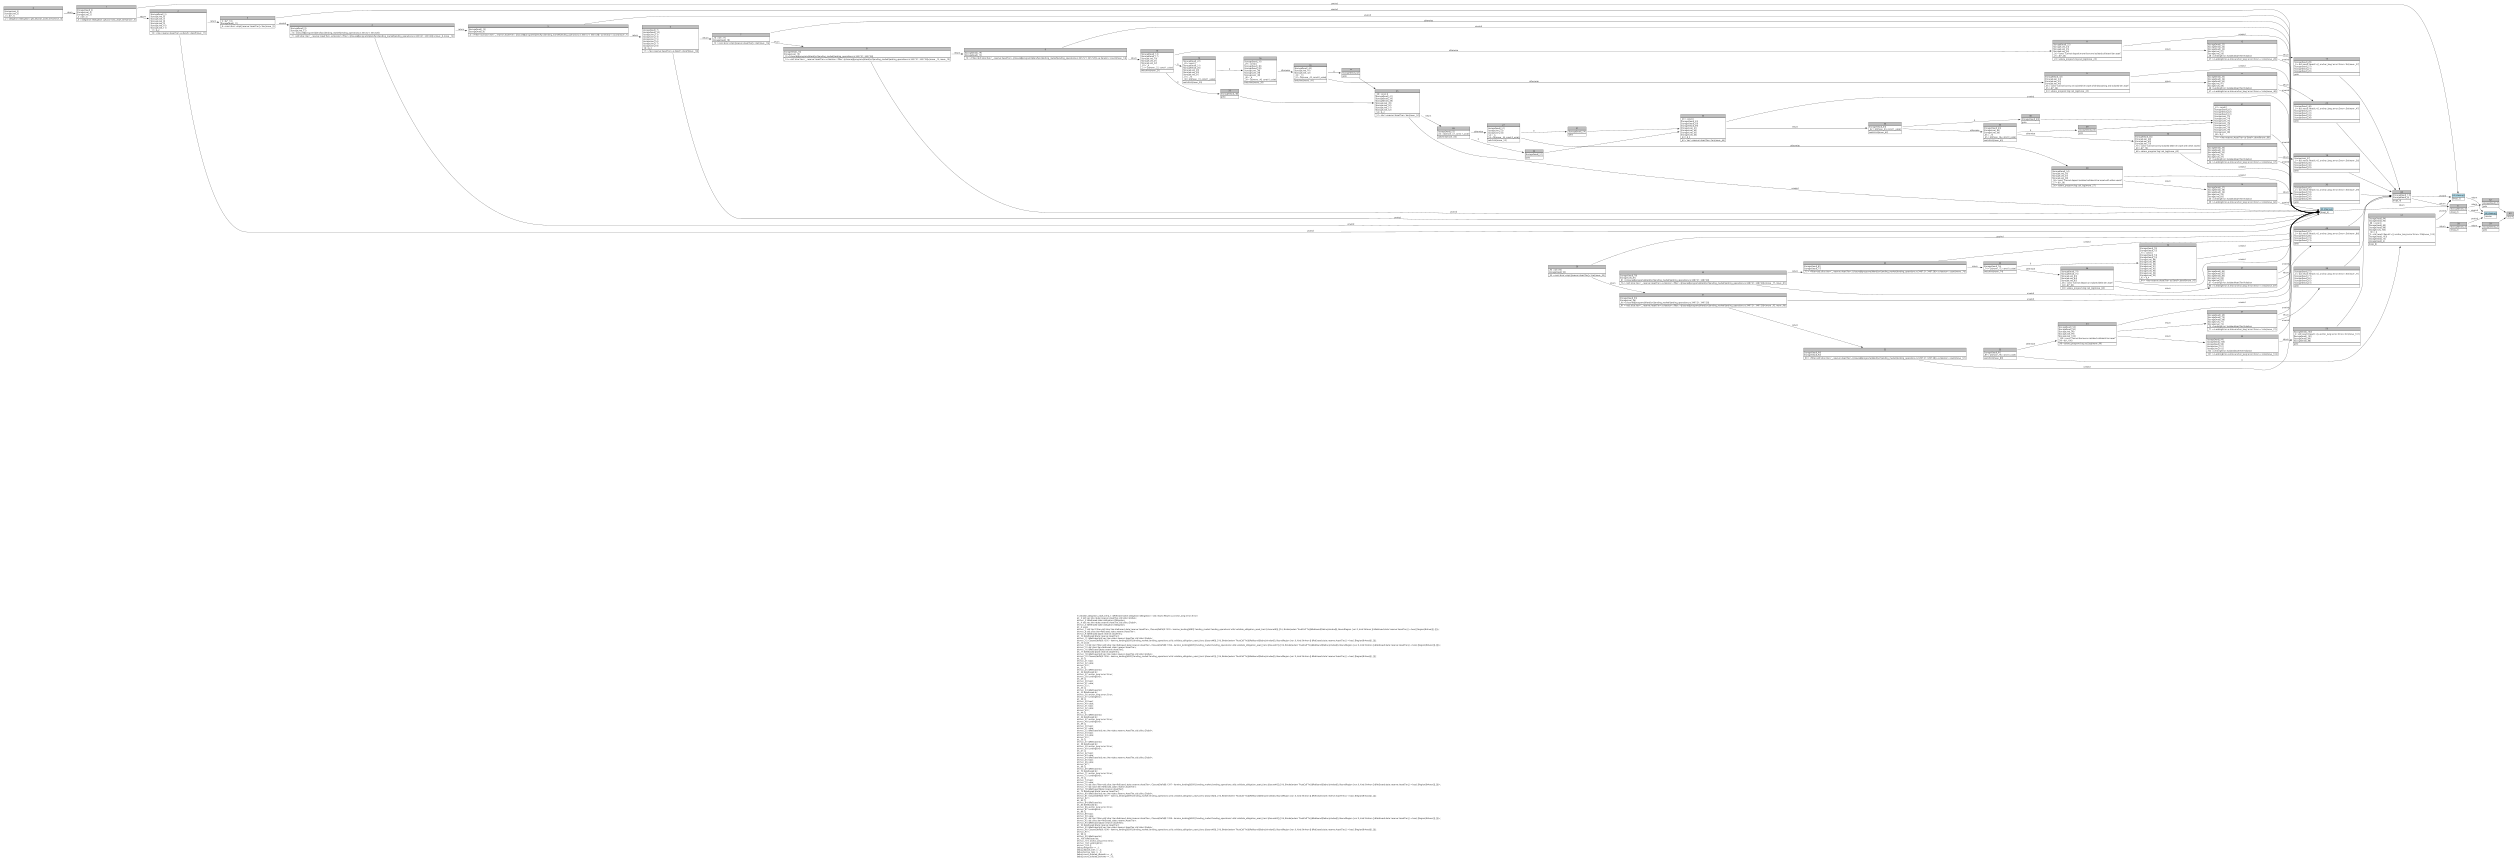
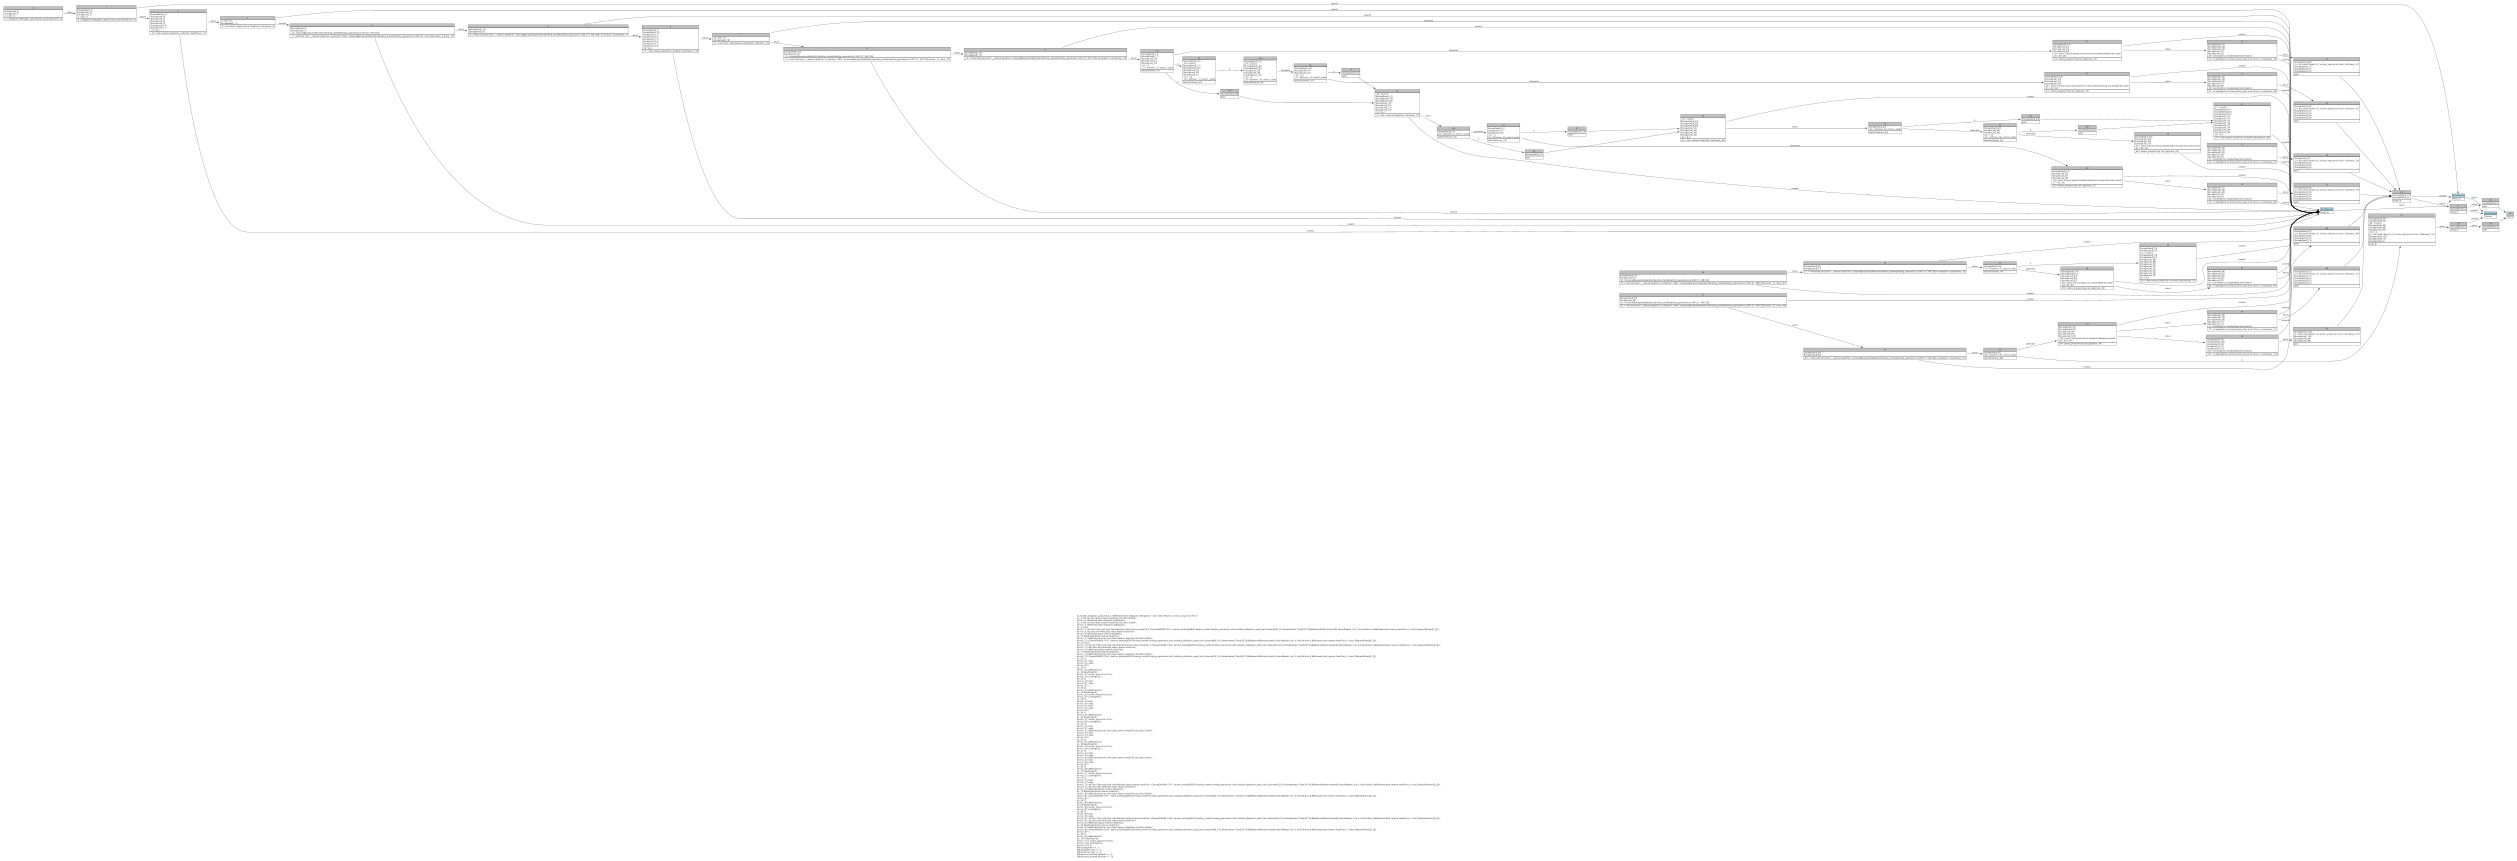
node "16": text "StorageLive(_40)" -> "LendingError(_40)"
edge "57" -> "65 (cleanup)": removed, label "unwind"
node "50": removed
edge "52" -> "53": added, label "return"
